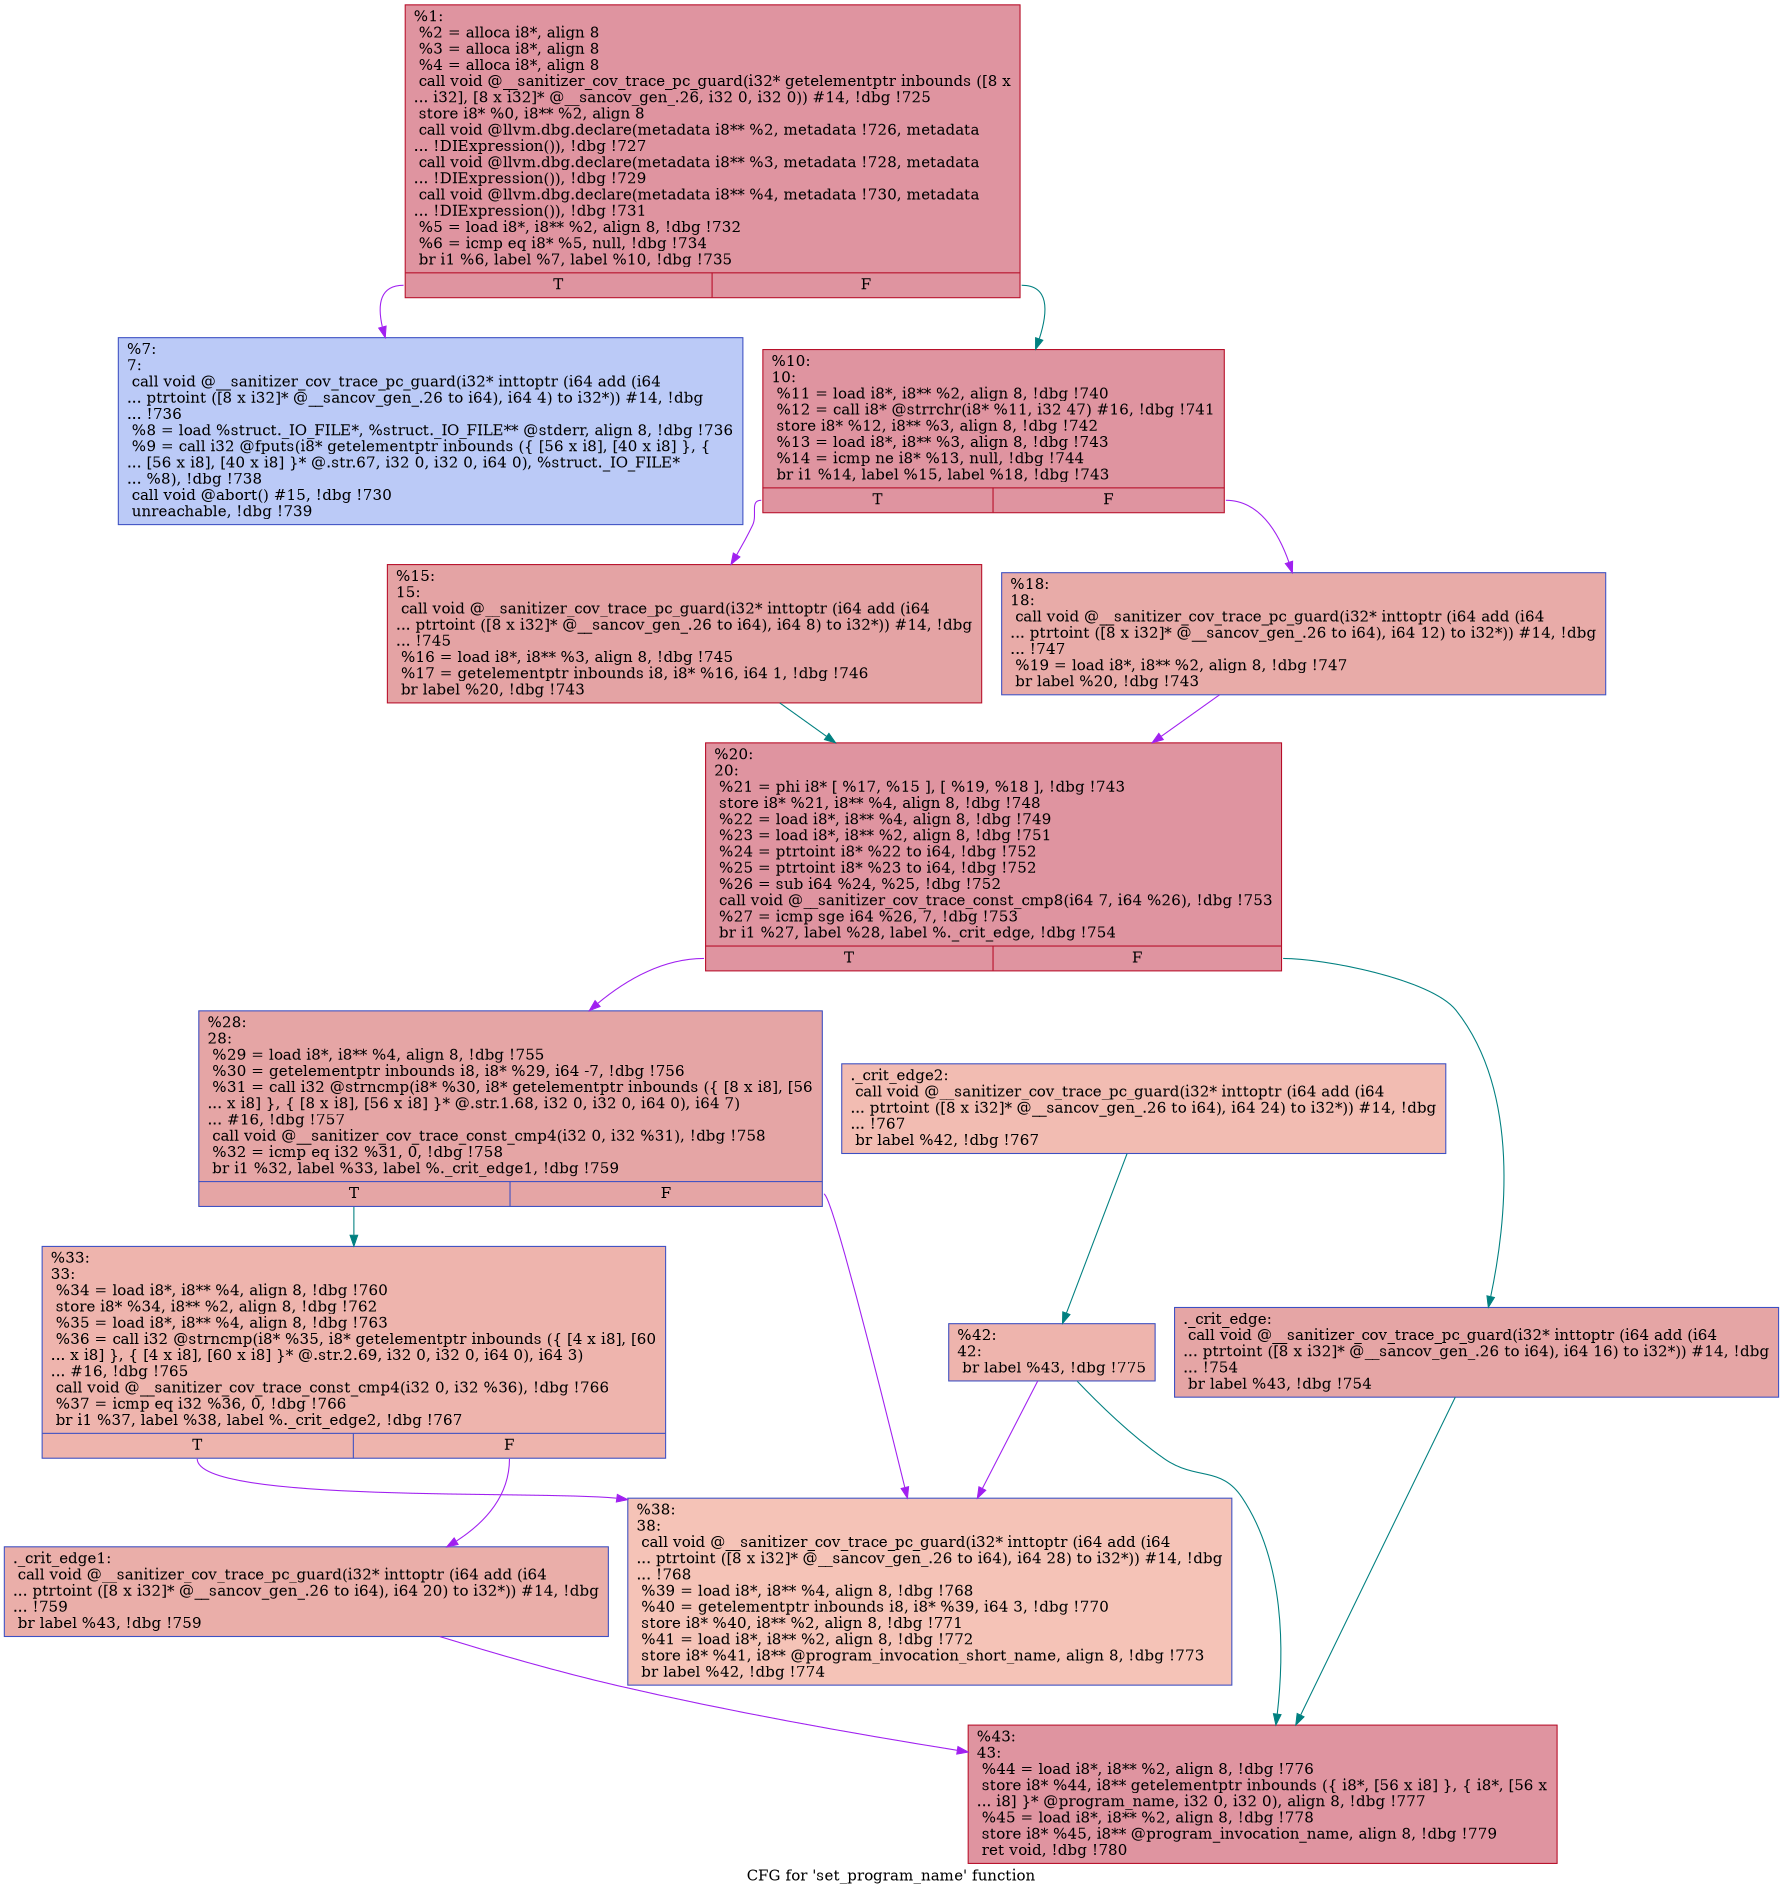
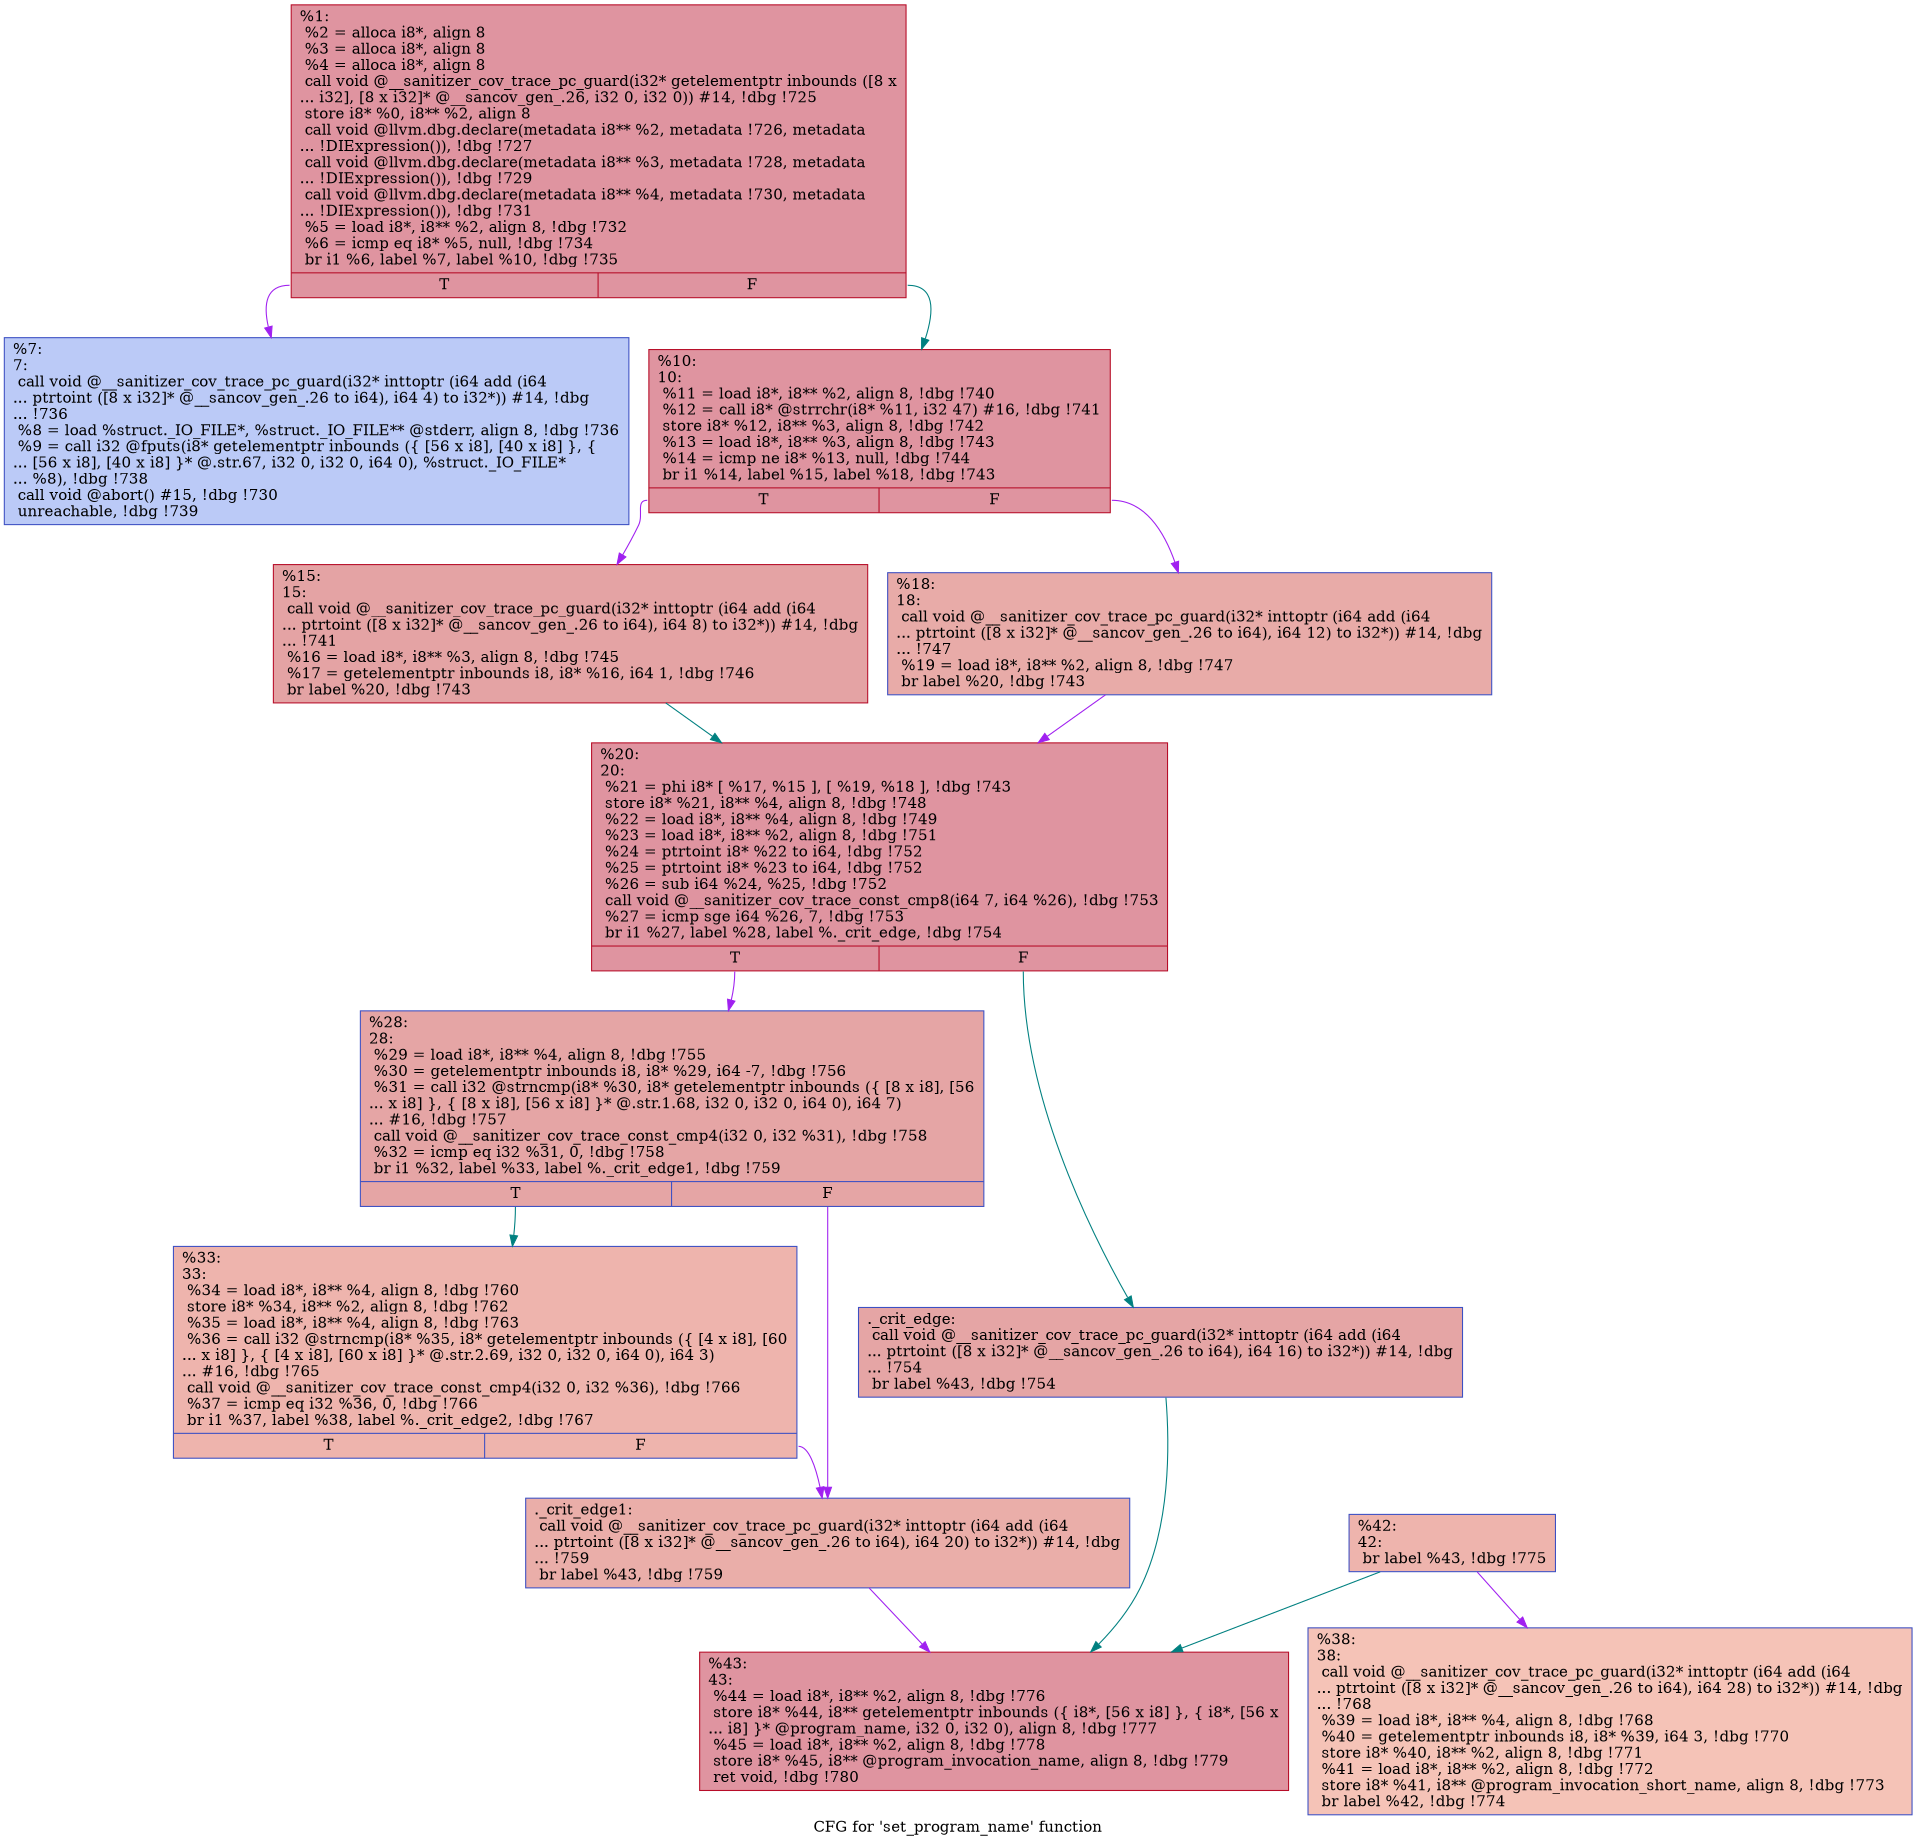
node "%15:": text "... !745" -> "... !741"
node "._crit_edge2:": removed
edge "%28:" -> "%38:": now "%28:" -> "._crit_edge1:"
edge "%33:" -> "%38:": removed
